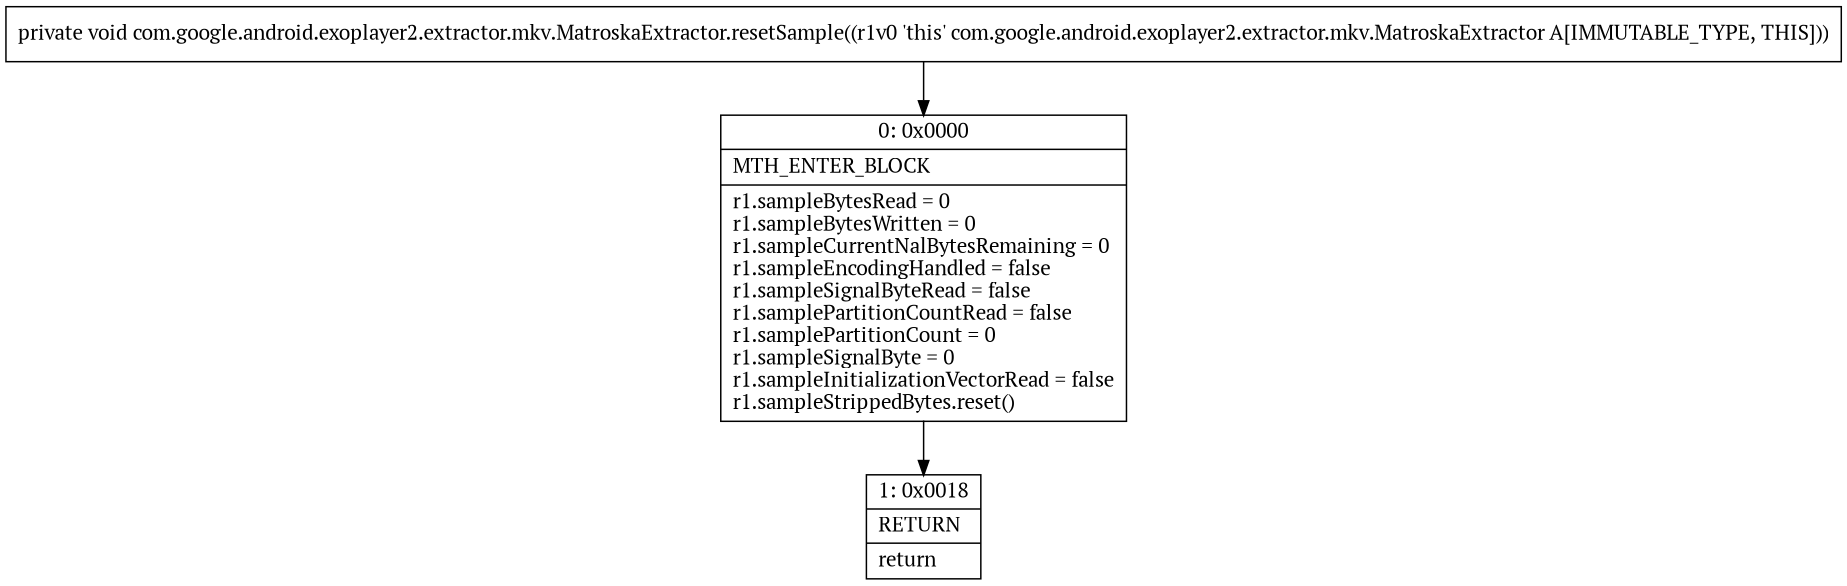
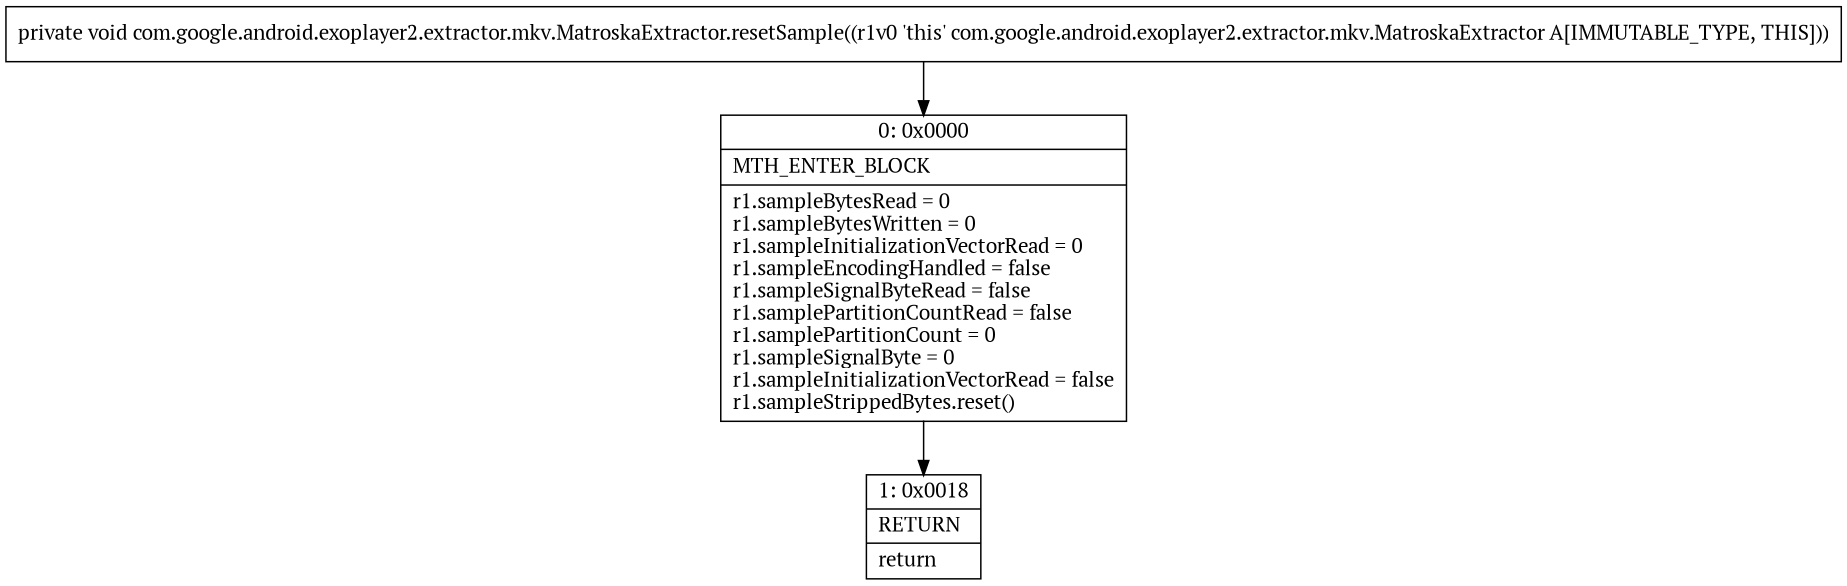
node "0: 0x0000": text "r1.sampleCurrentNalBytesRemaining = 0" -> "r1.sampleInitializationVectorRead = 0"
